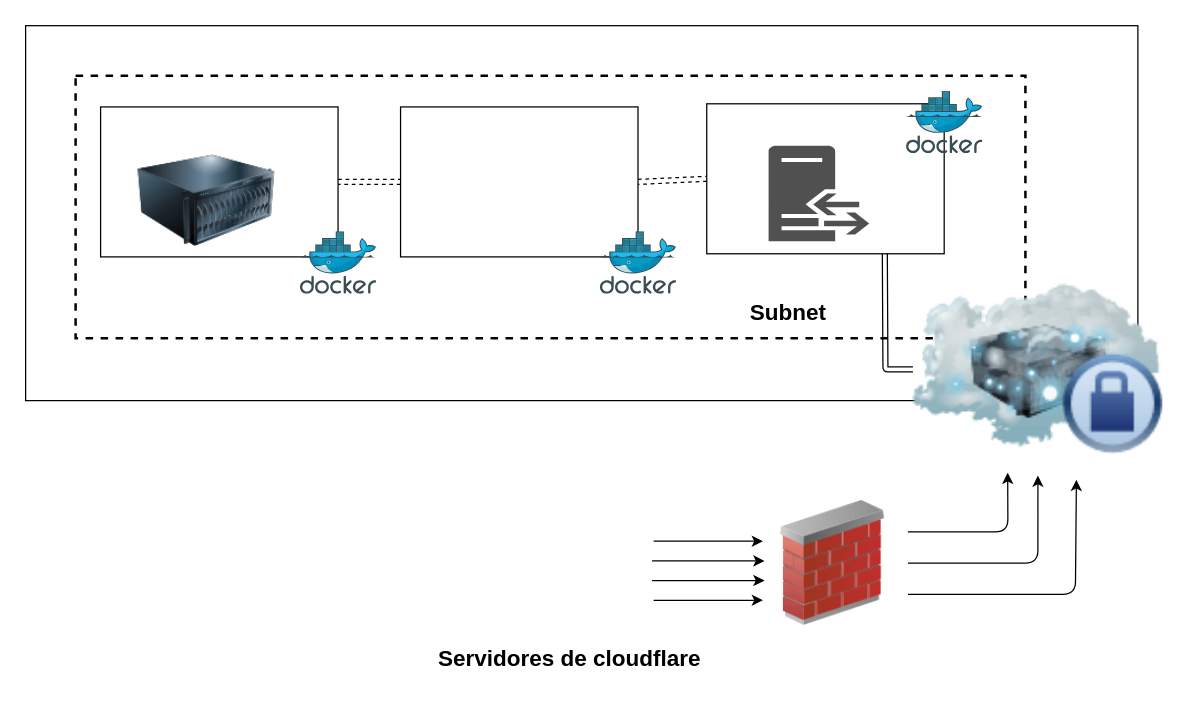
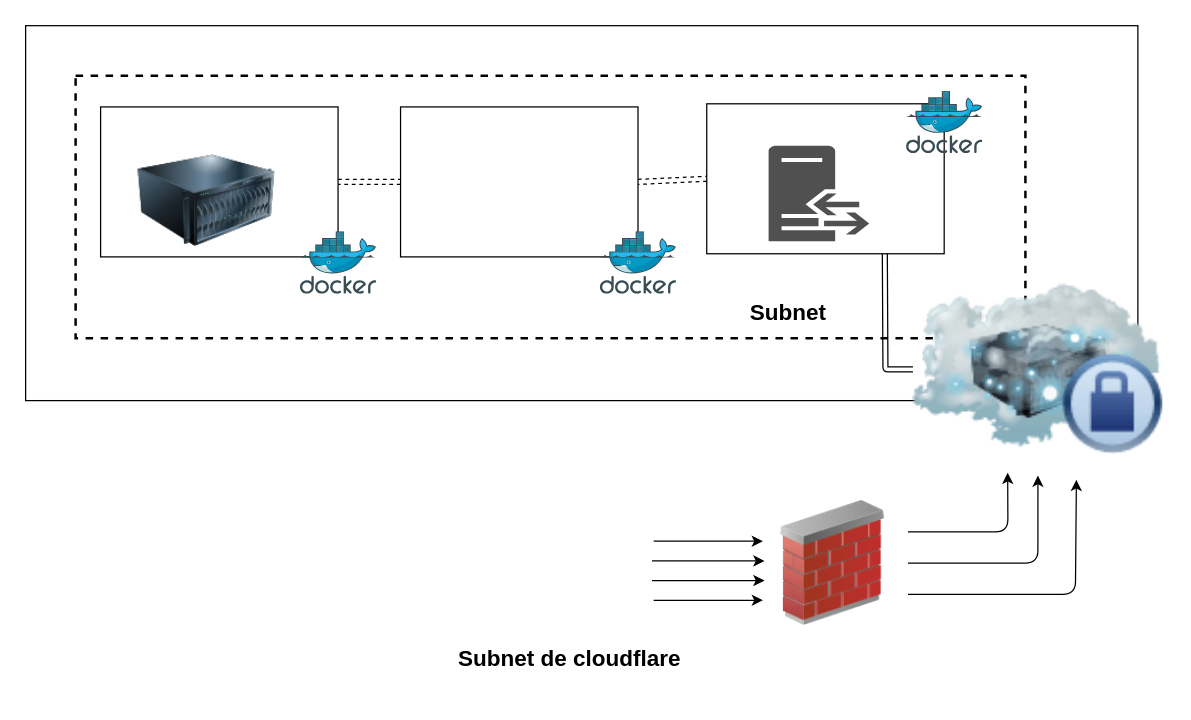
node "Servidores de cloudflare": label "Servidores de cloudflare" -> "Subnet de cloudflare"
